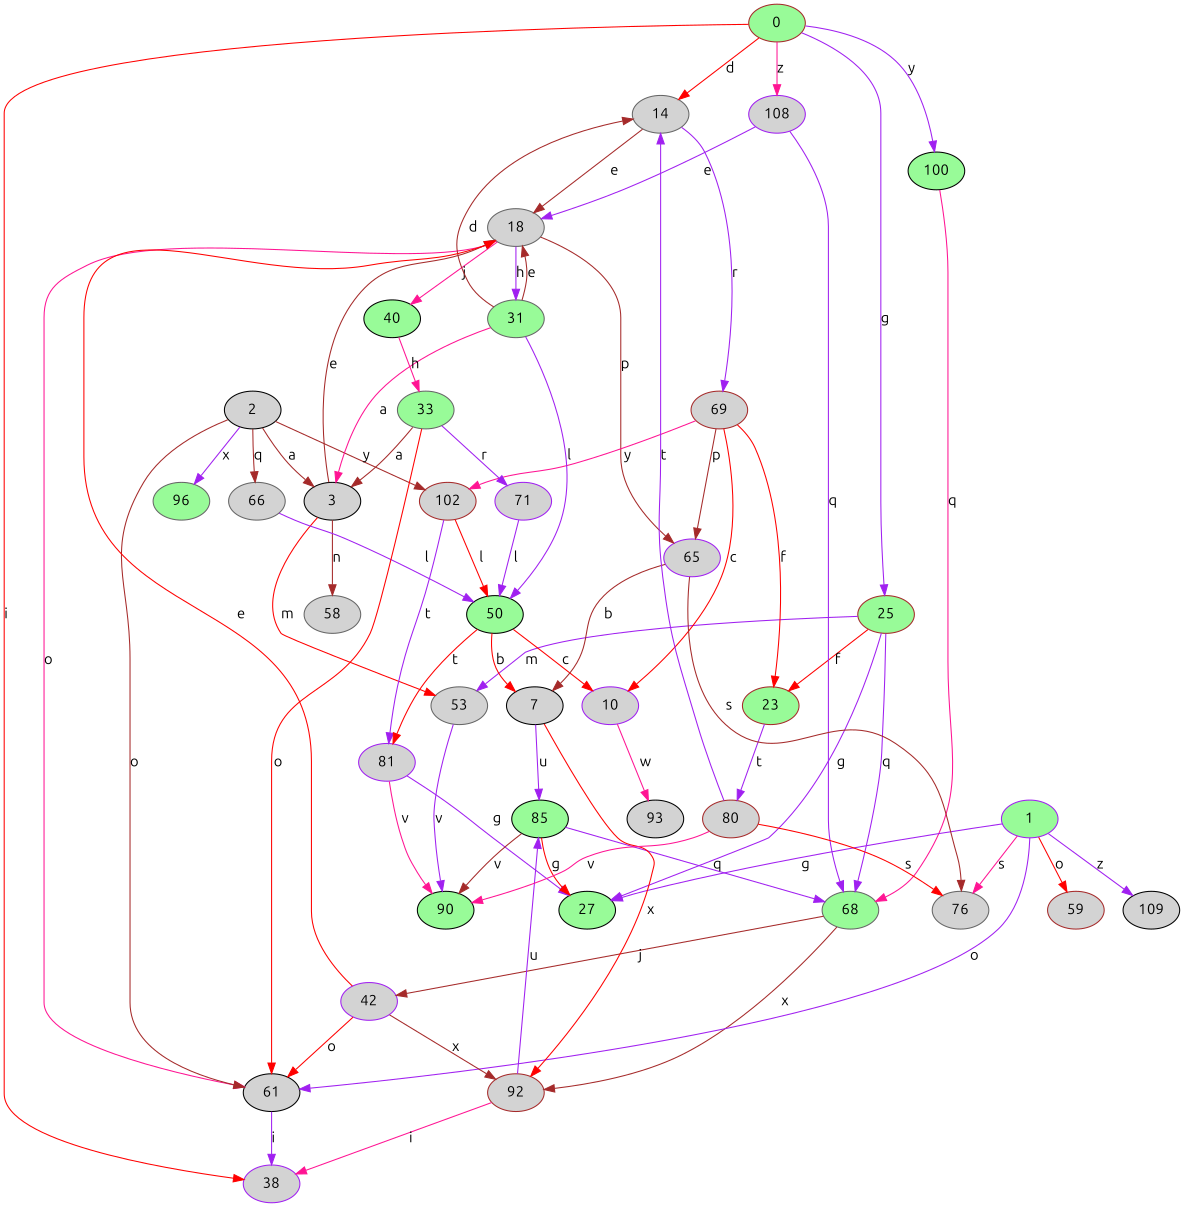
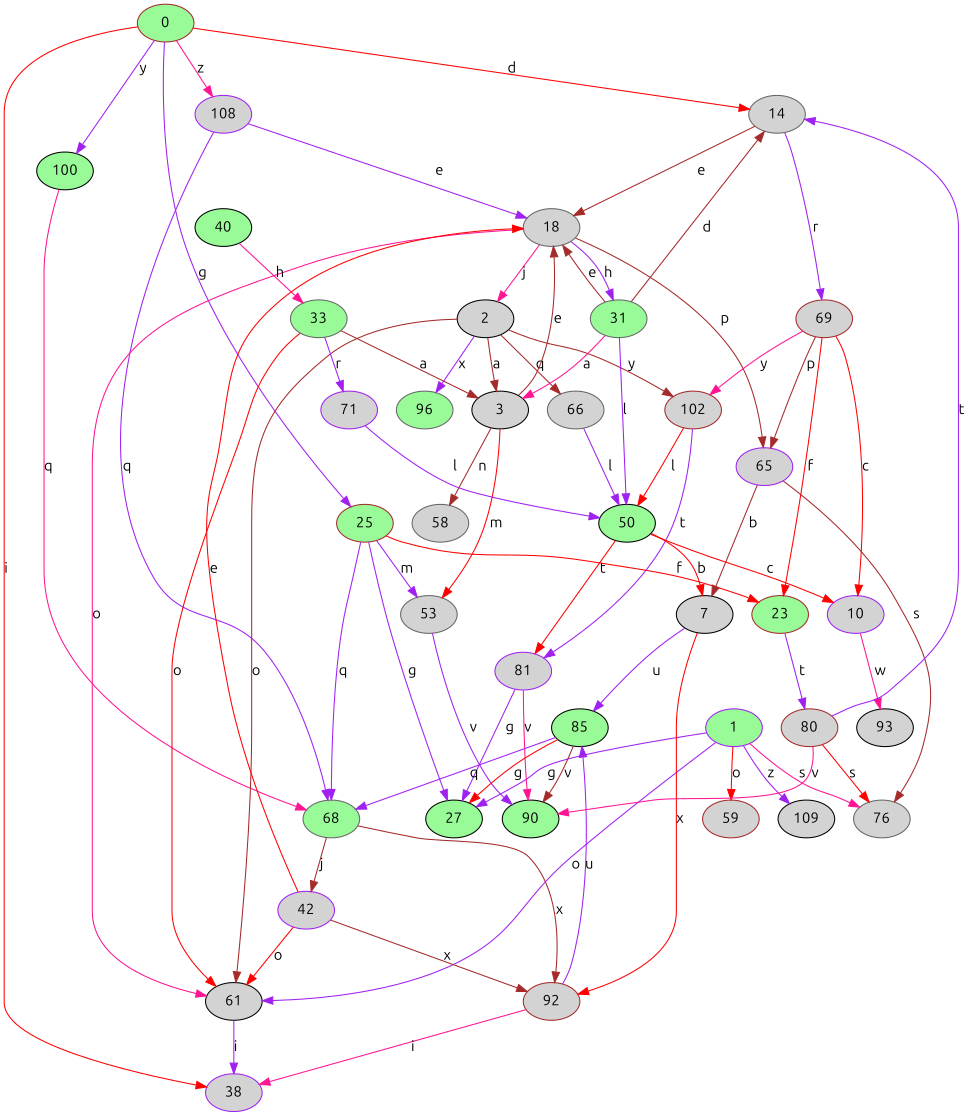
edge "18" -> "40": now "18" -> "2"
